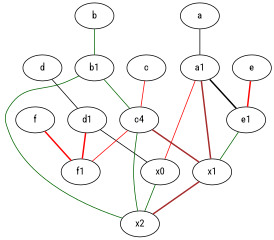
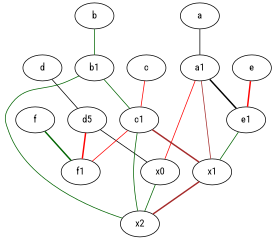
node "d1": label "d1" -> "d5"
node "c4": label "c4" -> "c1"
edge "a1" -- "x1": style bold -> solid
edge "f" -- "f1": color red -> darkgreen
